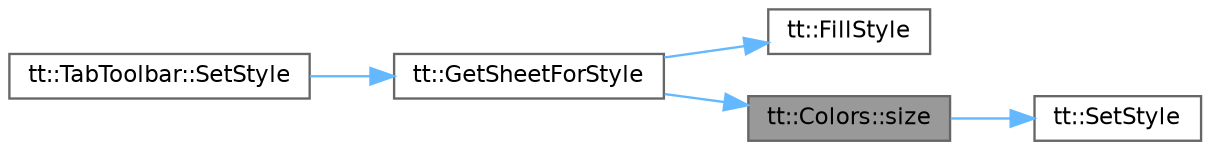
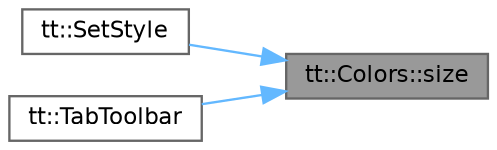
node "tt::FillStyle": removed
node "tt::TabToolbar::SetStyle": removed
node "tt::GetSheetForStyle": label "tt::GetSheetForStyle" -> "tt::TabToolbar"
edge "tt::Colors::size" -> "tt::SetStyle": reversed
